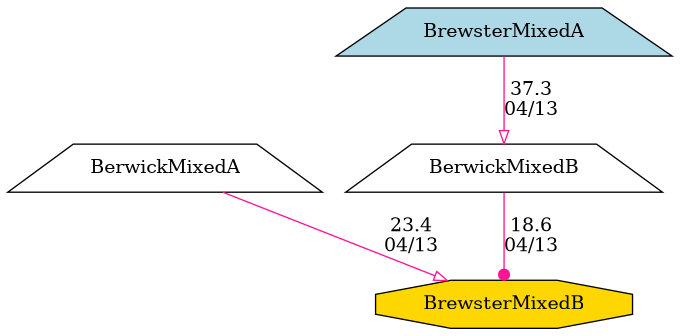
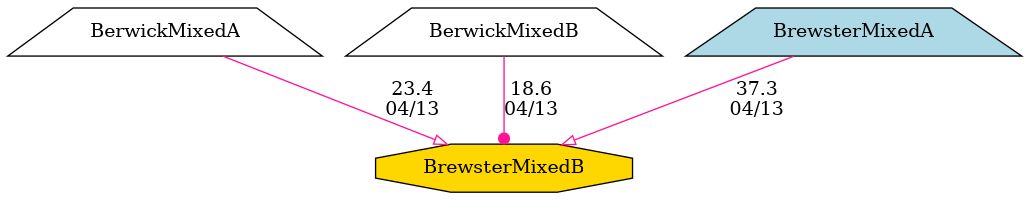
edge "BrewsterMixedA" -> "BerwickMixedB": now "BrewsterMixedA" -> "BrewsterMixedB"
